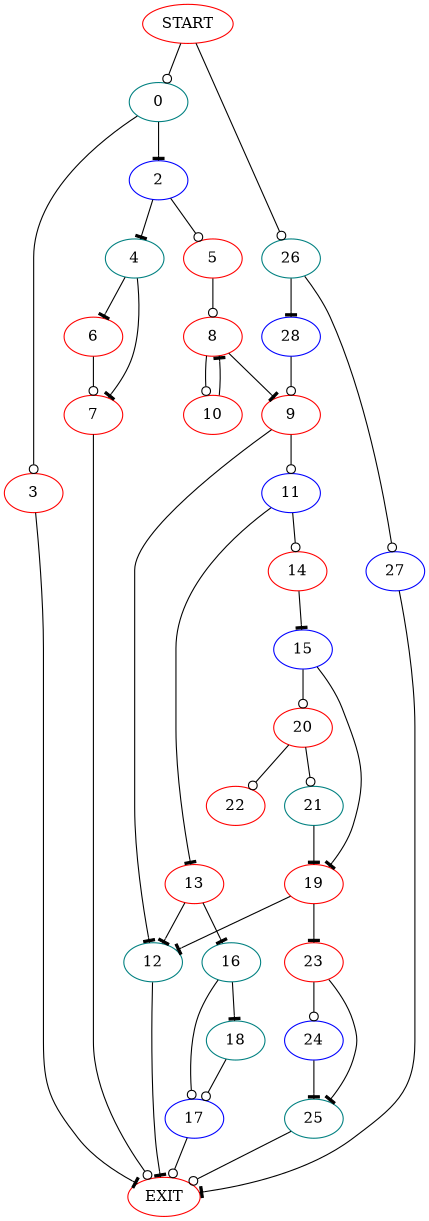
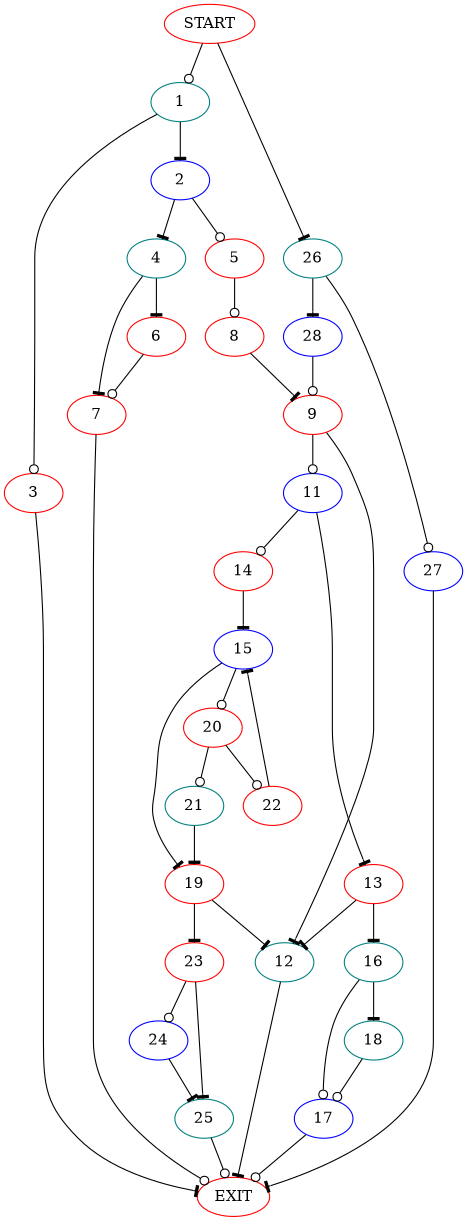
node "0": label "0" -> "1"
edge "START" -> "26": arrowhead odot -> tee
node "10": removed
edge "22" -> "15": added
